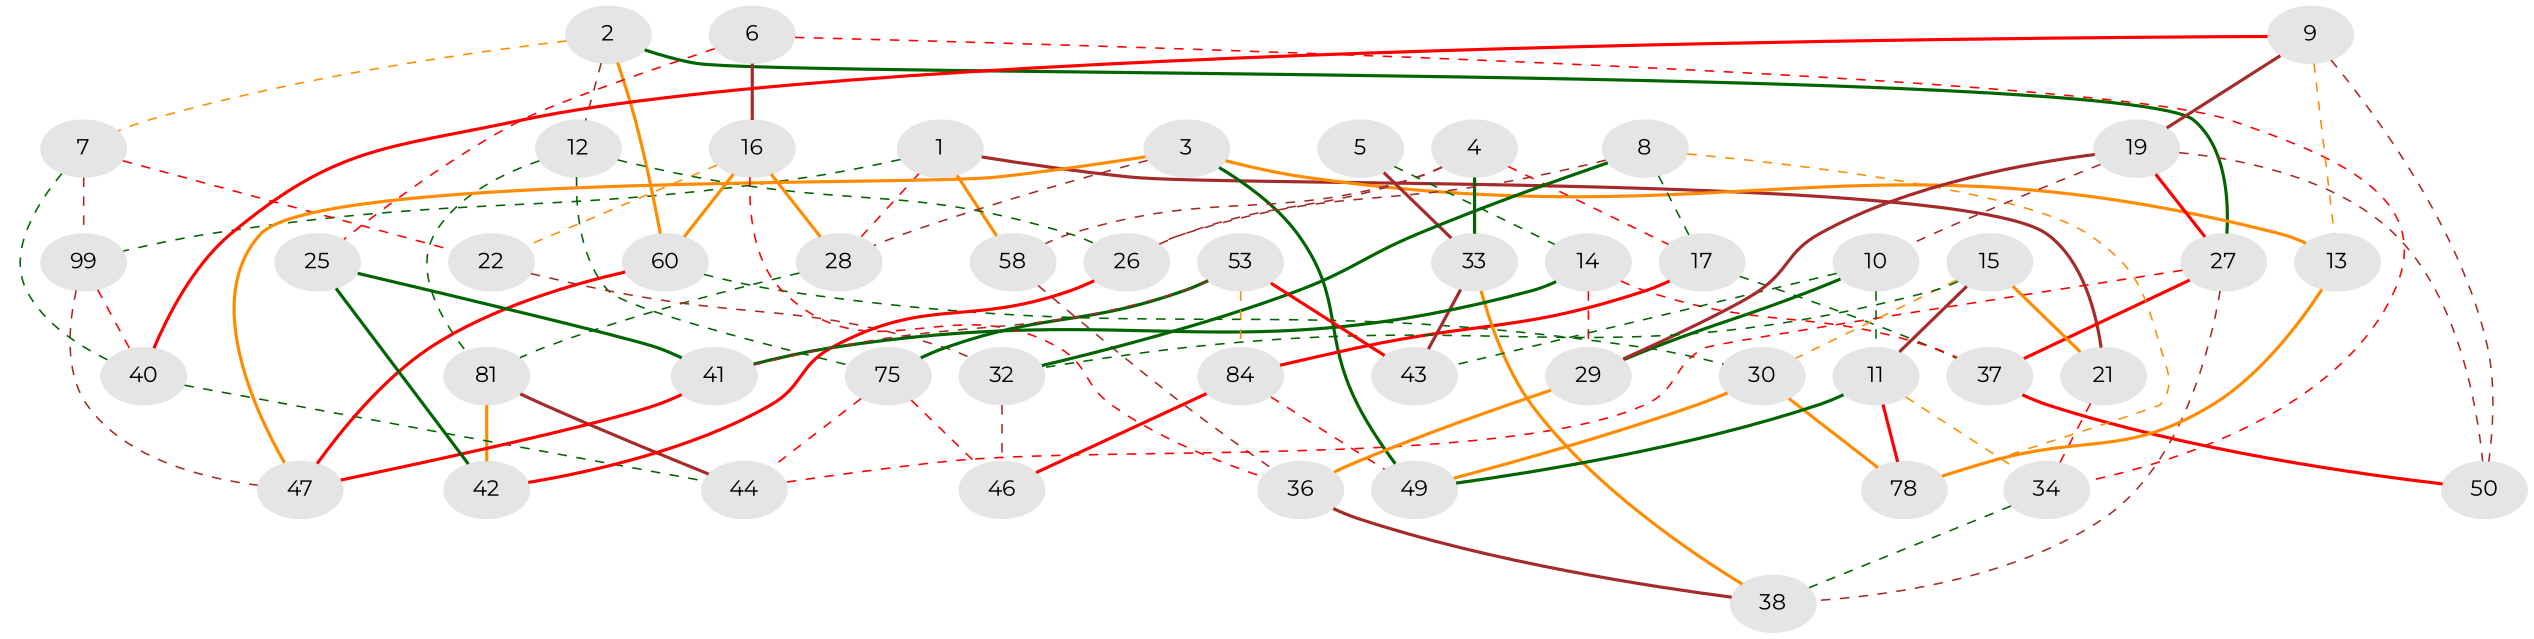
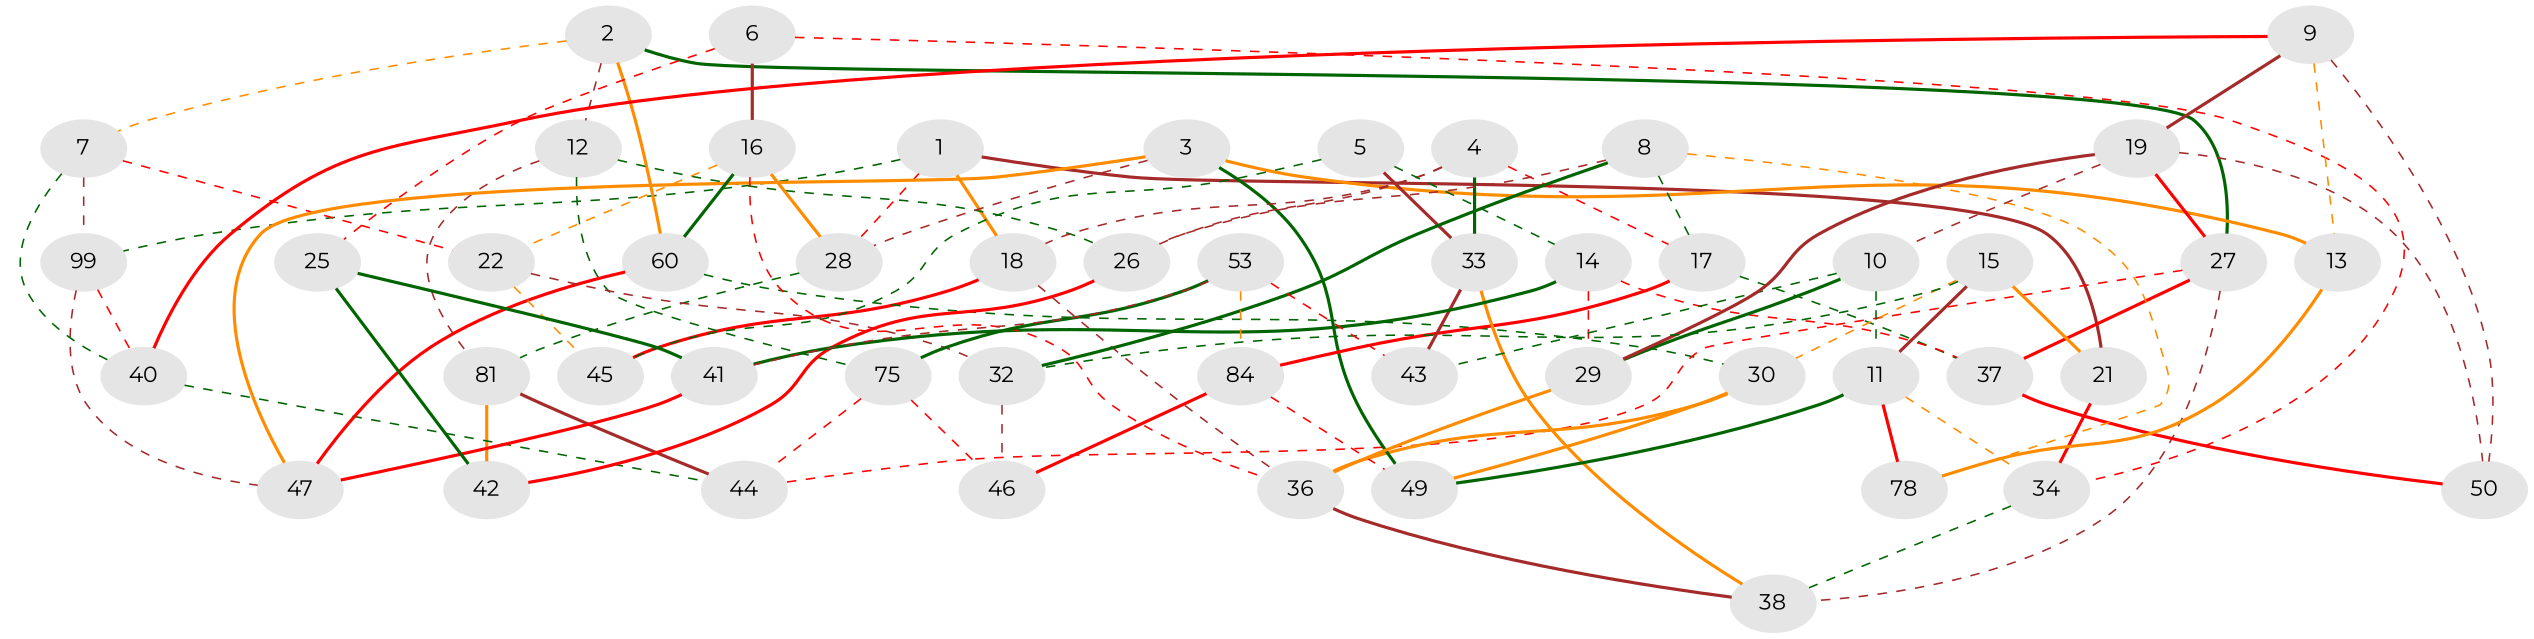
edge "16" -- "60": color darkorange -> darkgreen
edge "12" -- "81": color darkgreen -> brown
node "58": label "58" -> "18"
edge "53" -- "43": style bold -> dashed
node "45": added
edge "30" -- "78": now "30" -- "36"
edge "21" -- "34": style dashed -> bold
